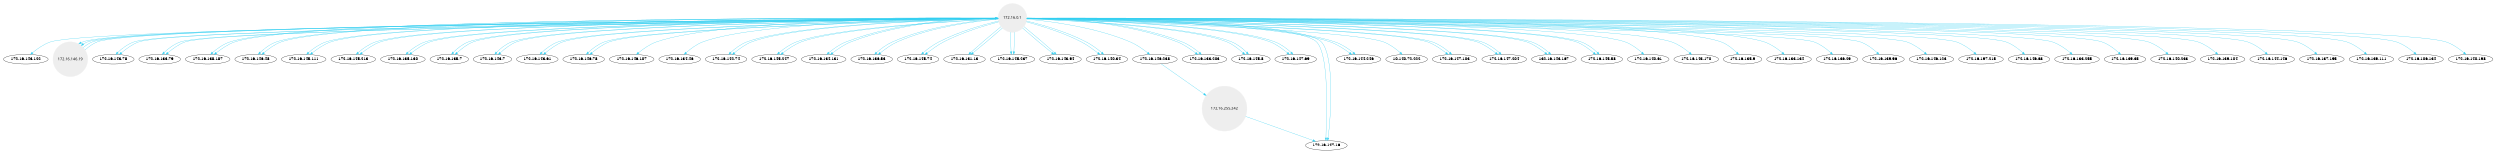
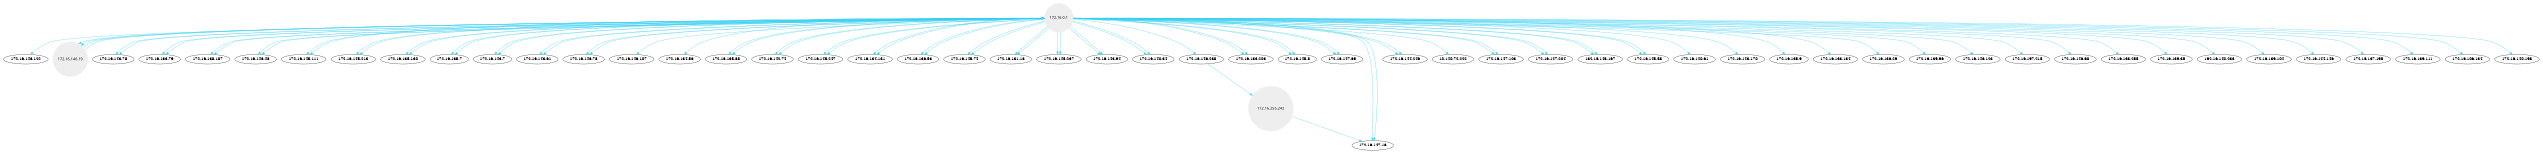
node "172.16.134.46": label "172.16.134.46" -> "172.16.134.56"
node "172.16.135.88": added
node "172.16.140.233": label "172.16.140.233" -> "192.16.140.233"
